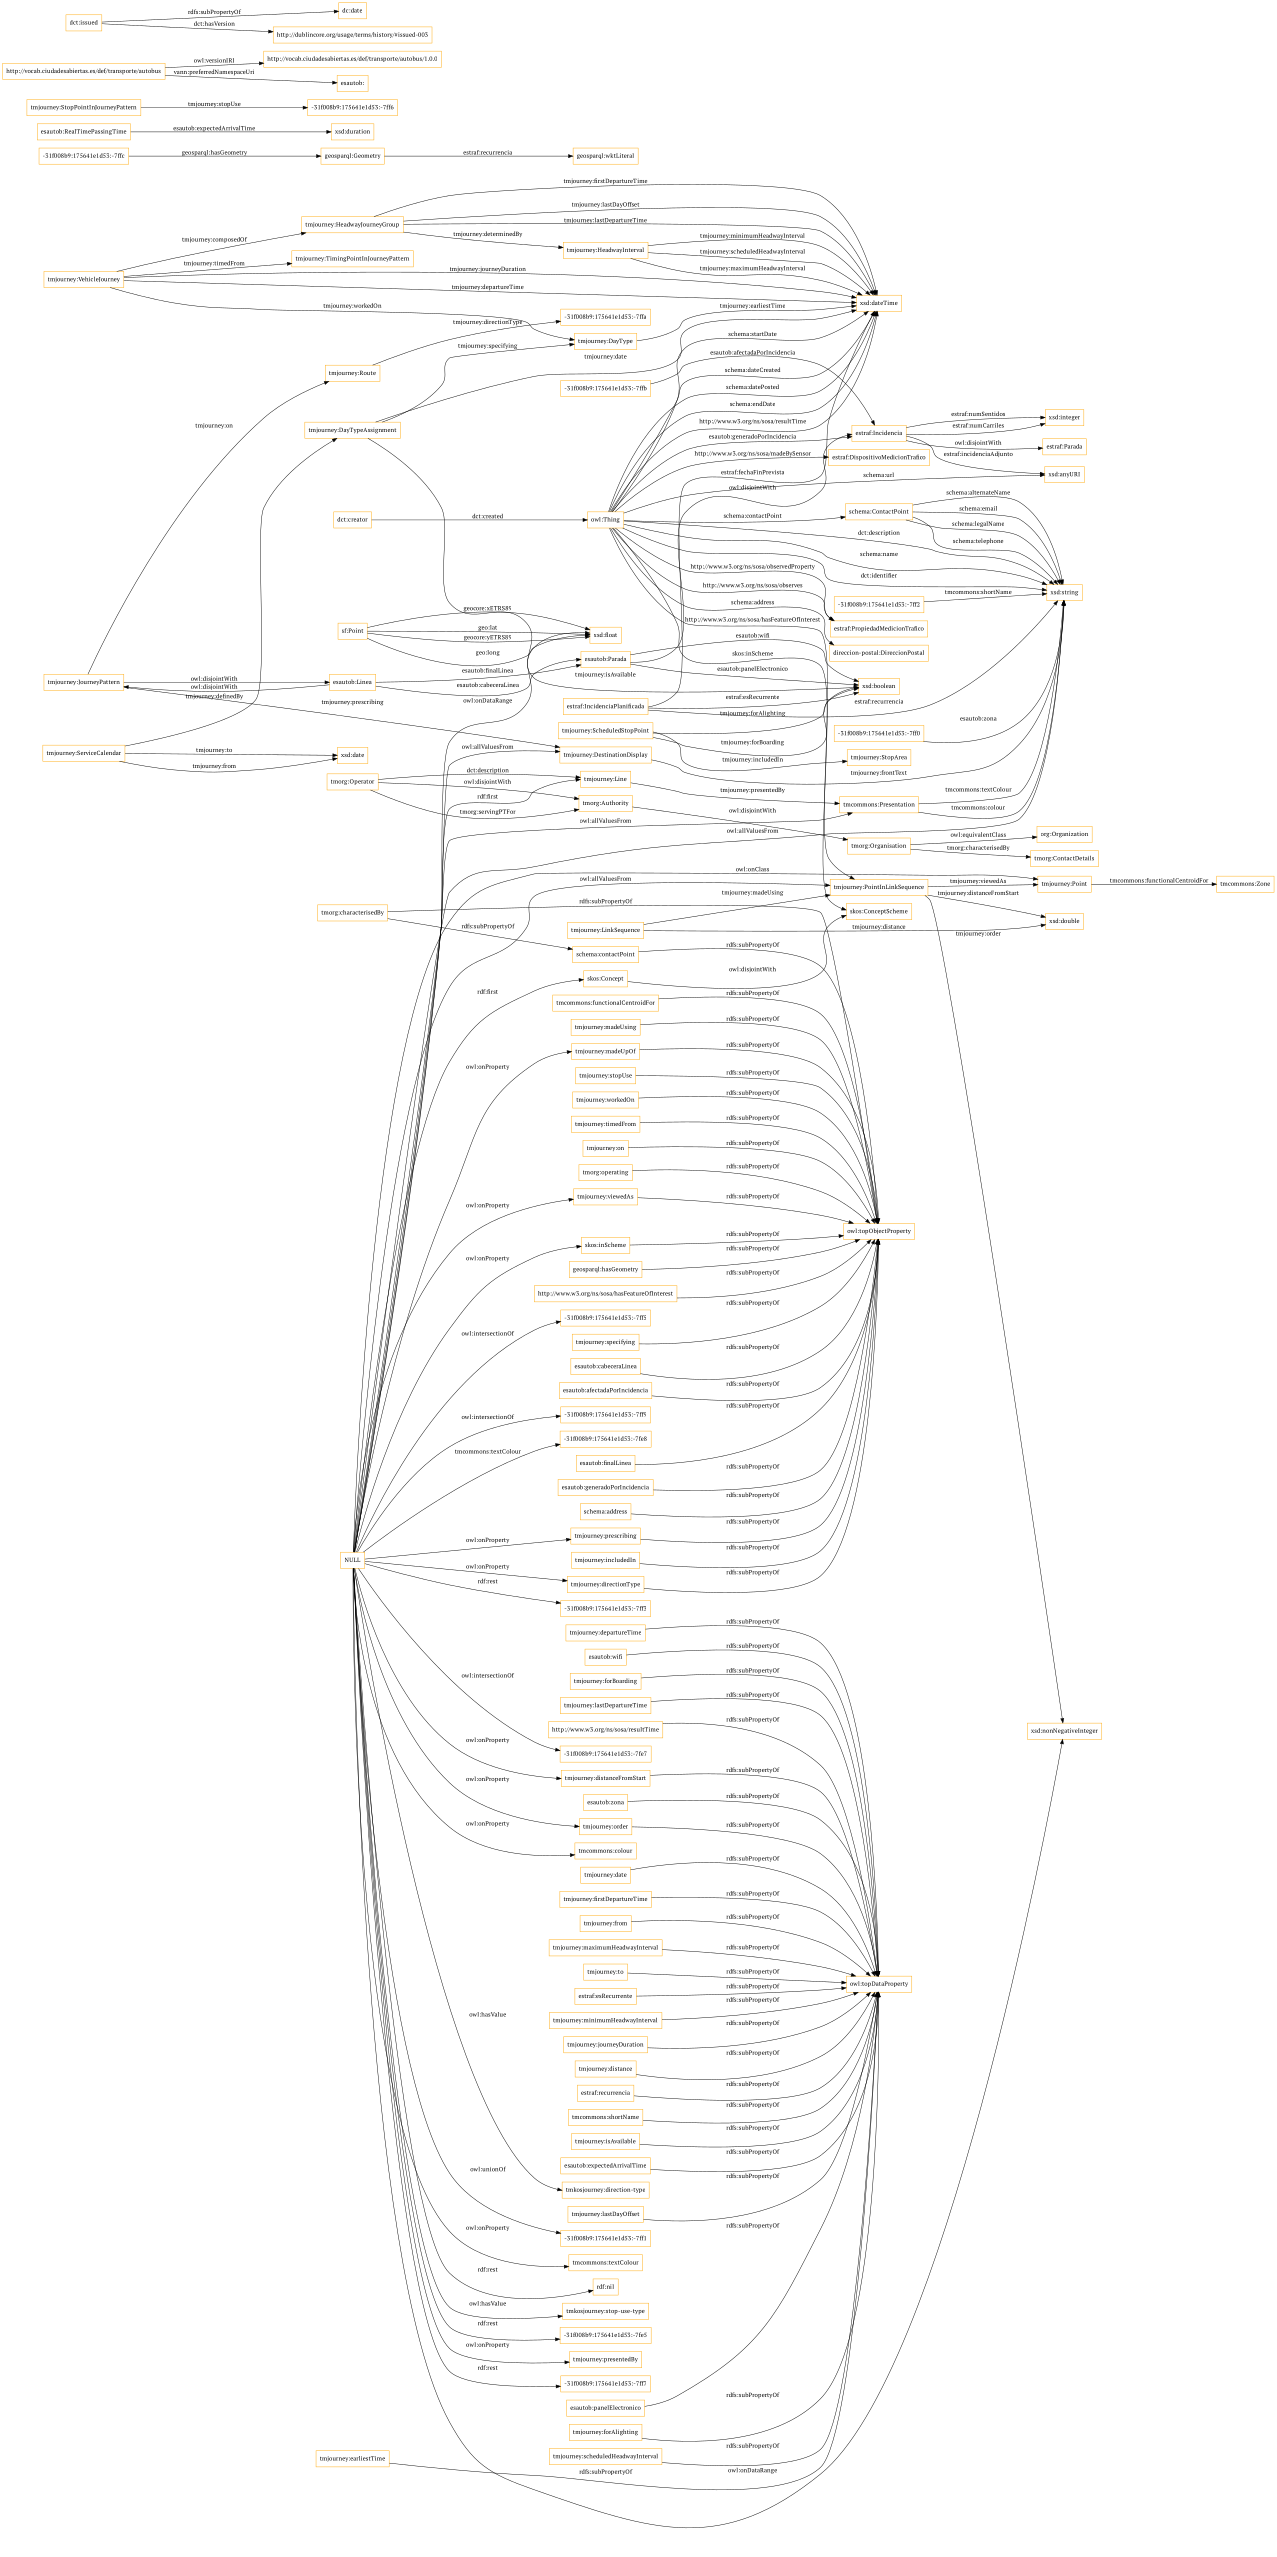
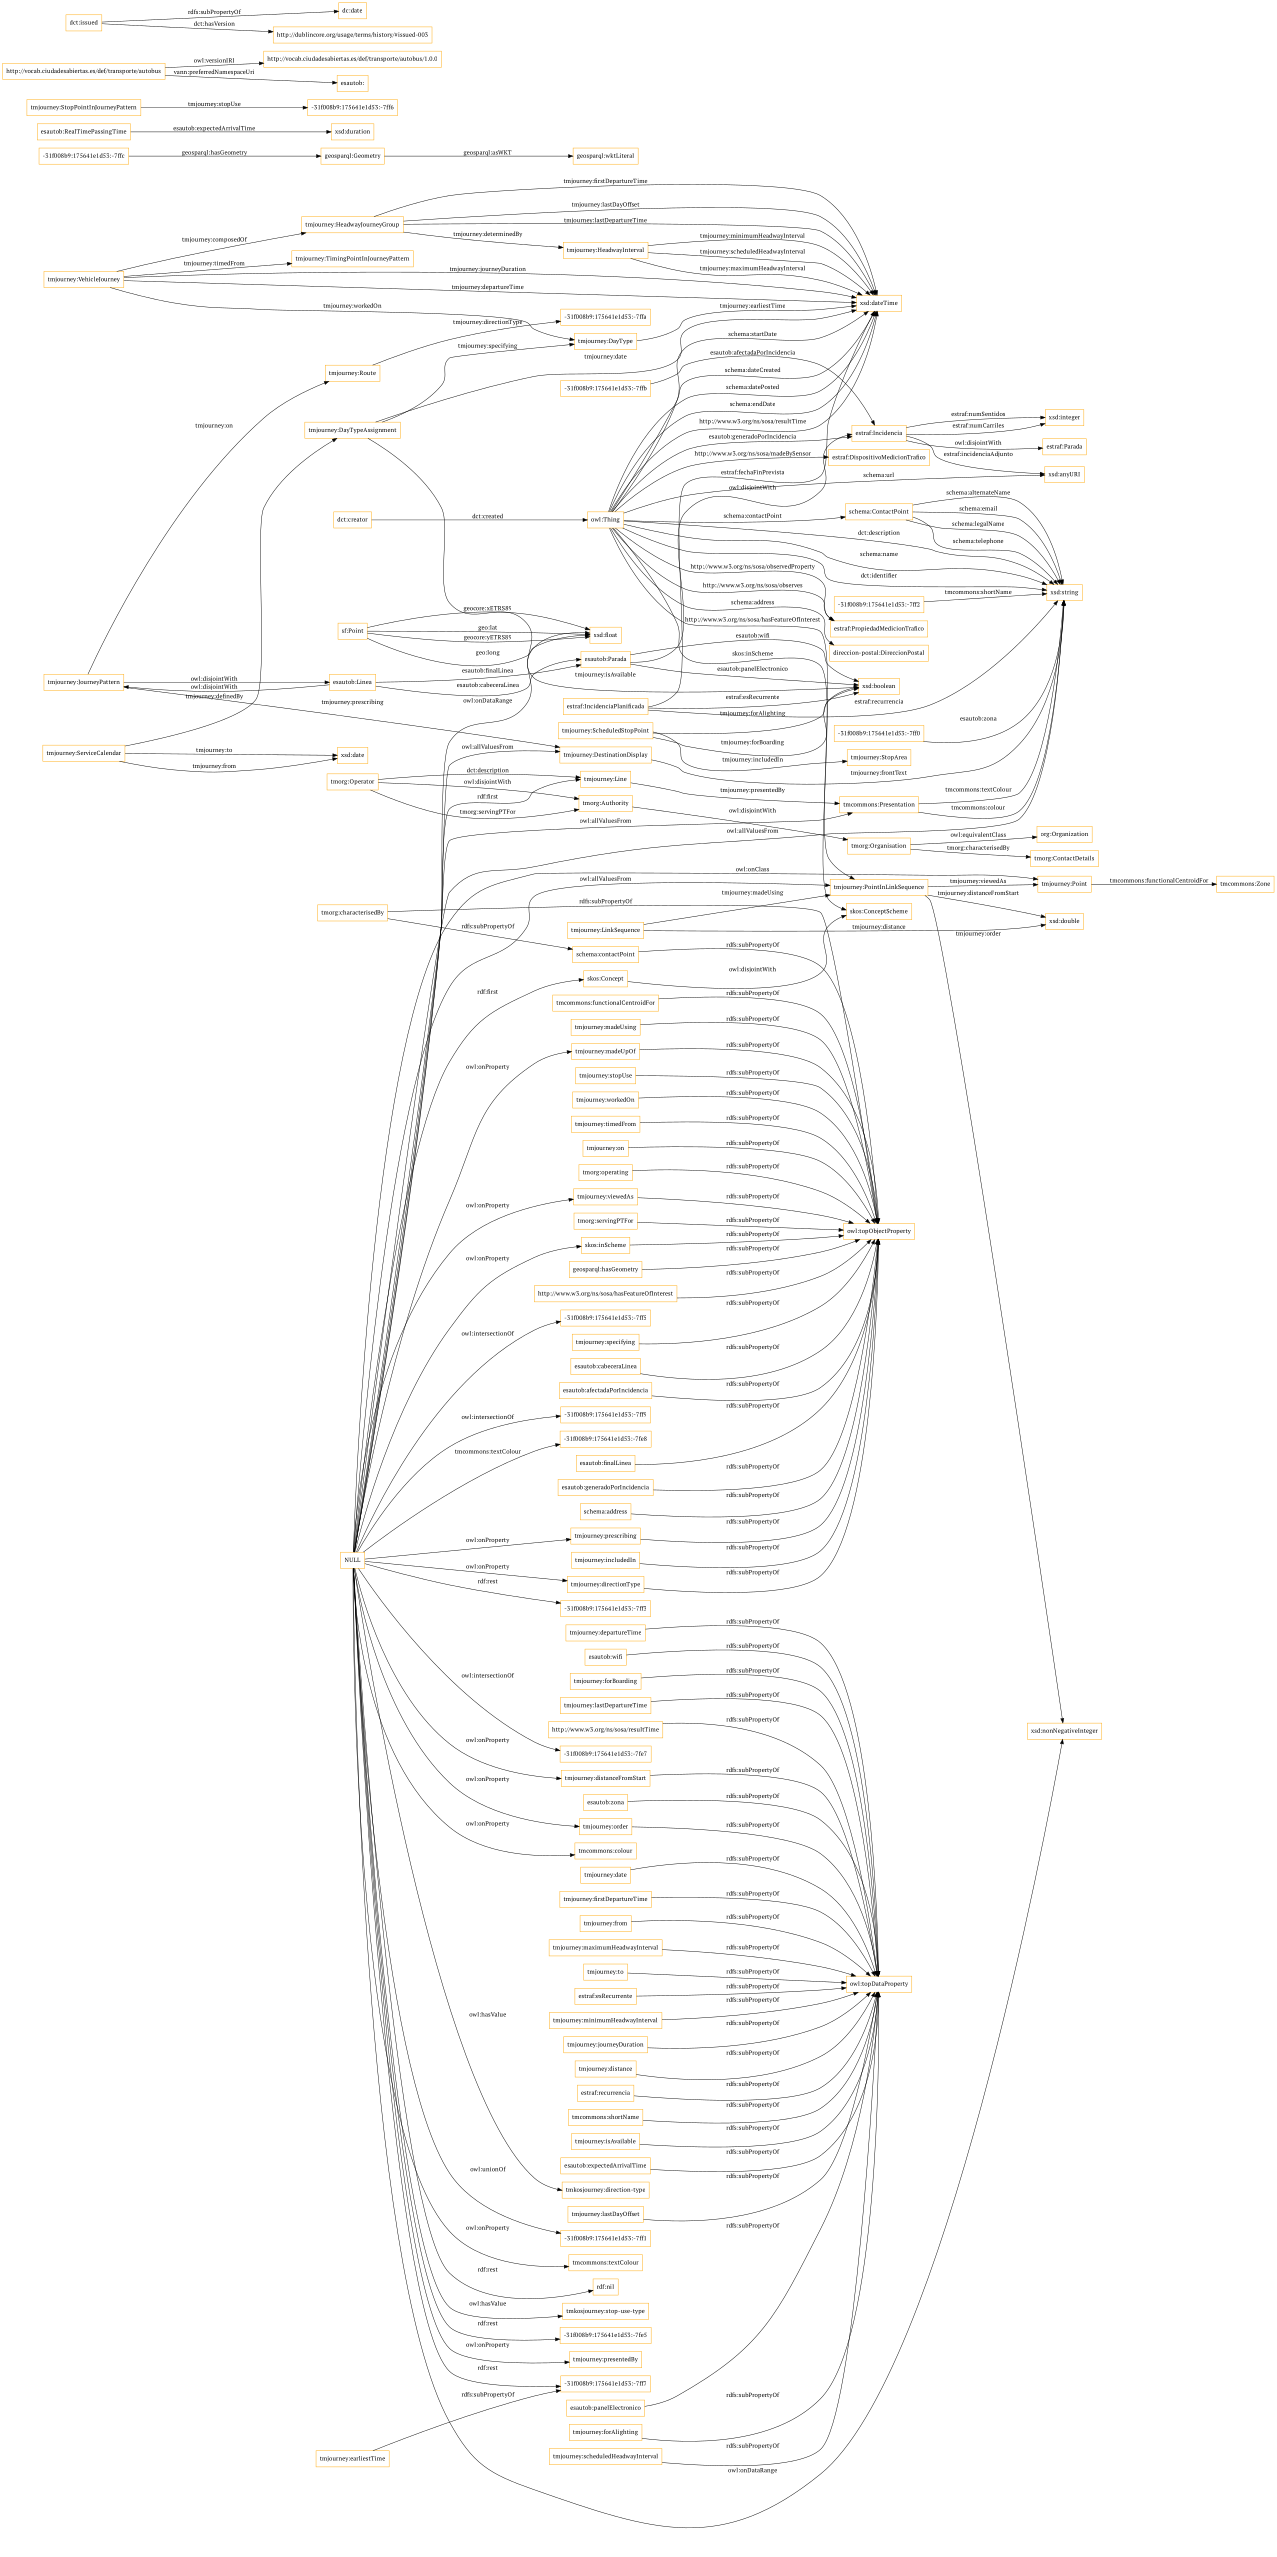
edge "geosparql:Geometry" -> "geosparql:wktLiteral": label "estraf:recurrencia" -> "geosparql:asWKT"
node "tmorg:servingPTFor": added
edge "tmjourney:earliestTime" -> "owl:topDataProperty": now "tmjourney:earliestTime" -> "-31f008b9:175641e1d53:-7ff7"
